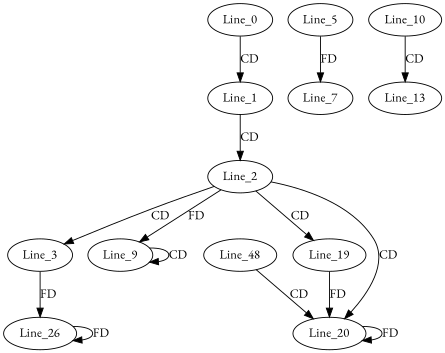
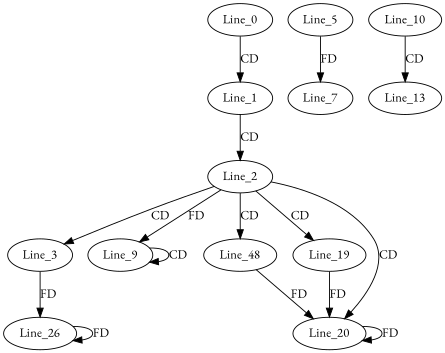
edge "Line_2" -> "Line_48": added, label "CD"
edge "Line_48" -> "Line_20": label "CD" -> "FD"
